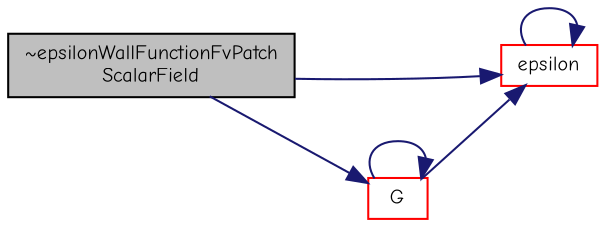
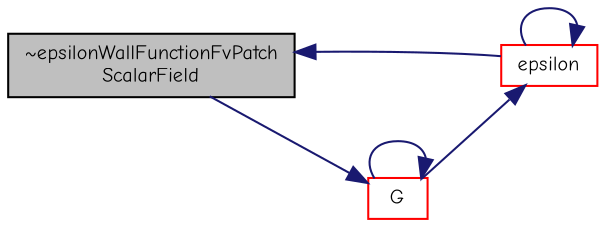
edge "~epsilonWallFunctionFvPatch ScalarField" -> "epsilon": reversed
